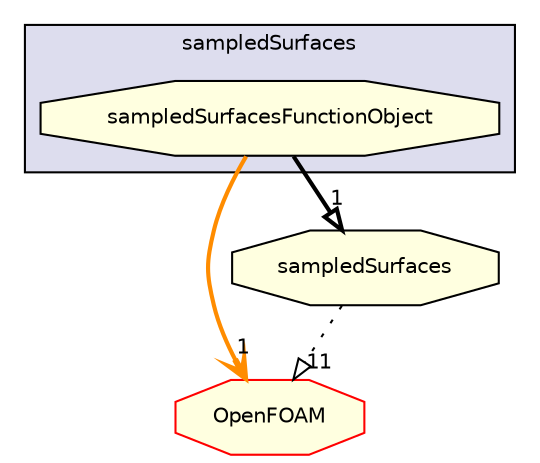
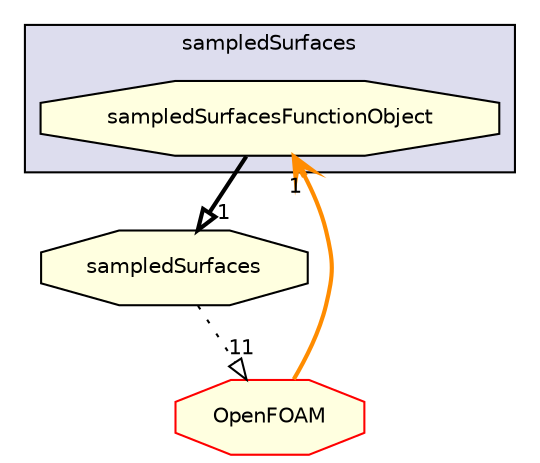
edge "sampledSurfacesFunctionObject" -> "OpenFOAM": reversed
